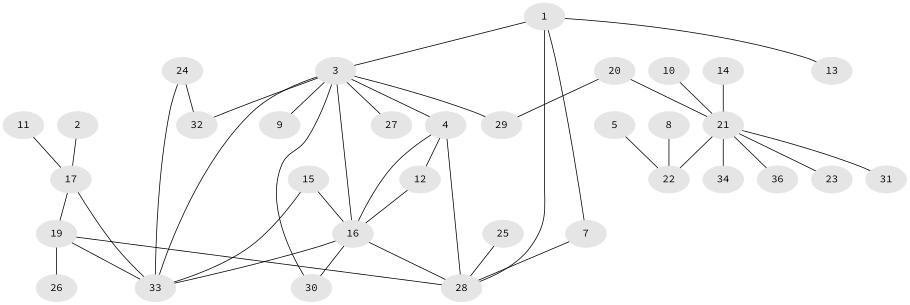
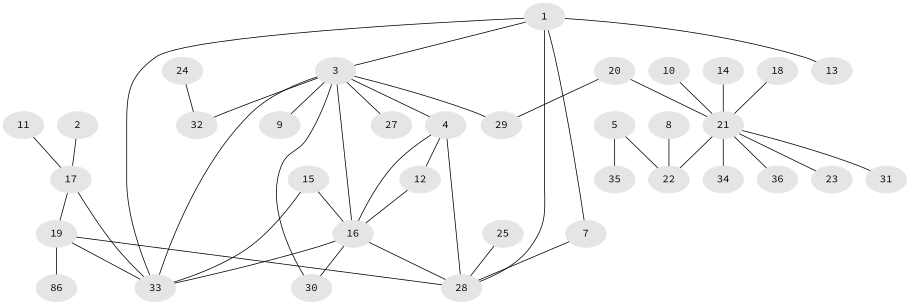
node "18": added
edge "24" -- "33": now "1" -- "33"
node "35": added
node "26": label "26" -> "86"
